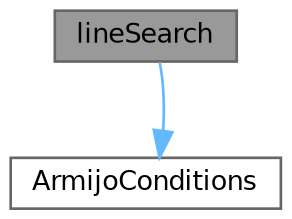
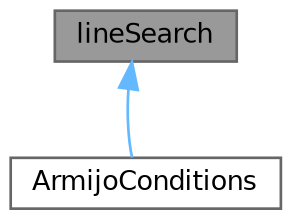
edge "lineSearch" -> "ArmijoConditions": reversed
